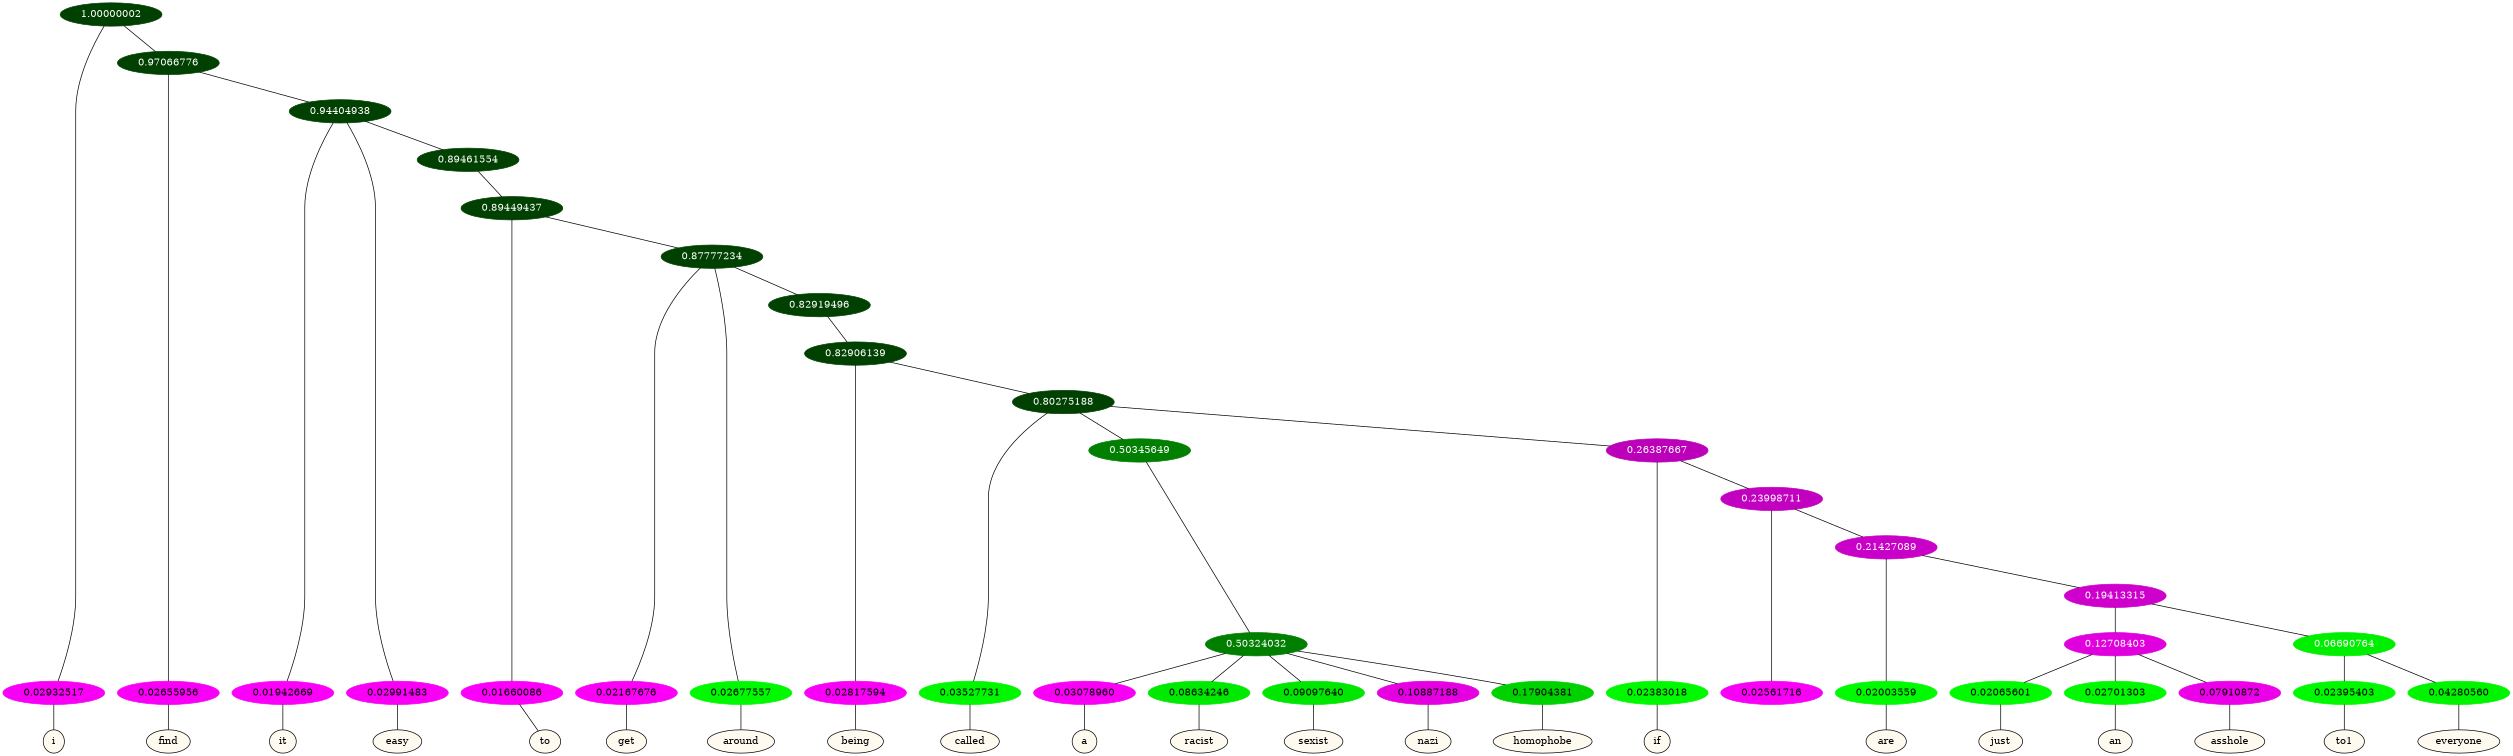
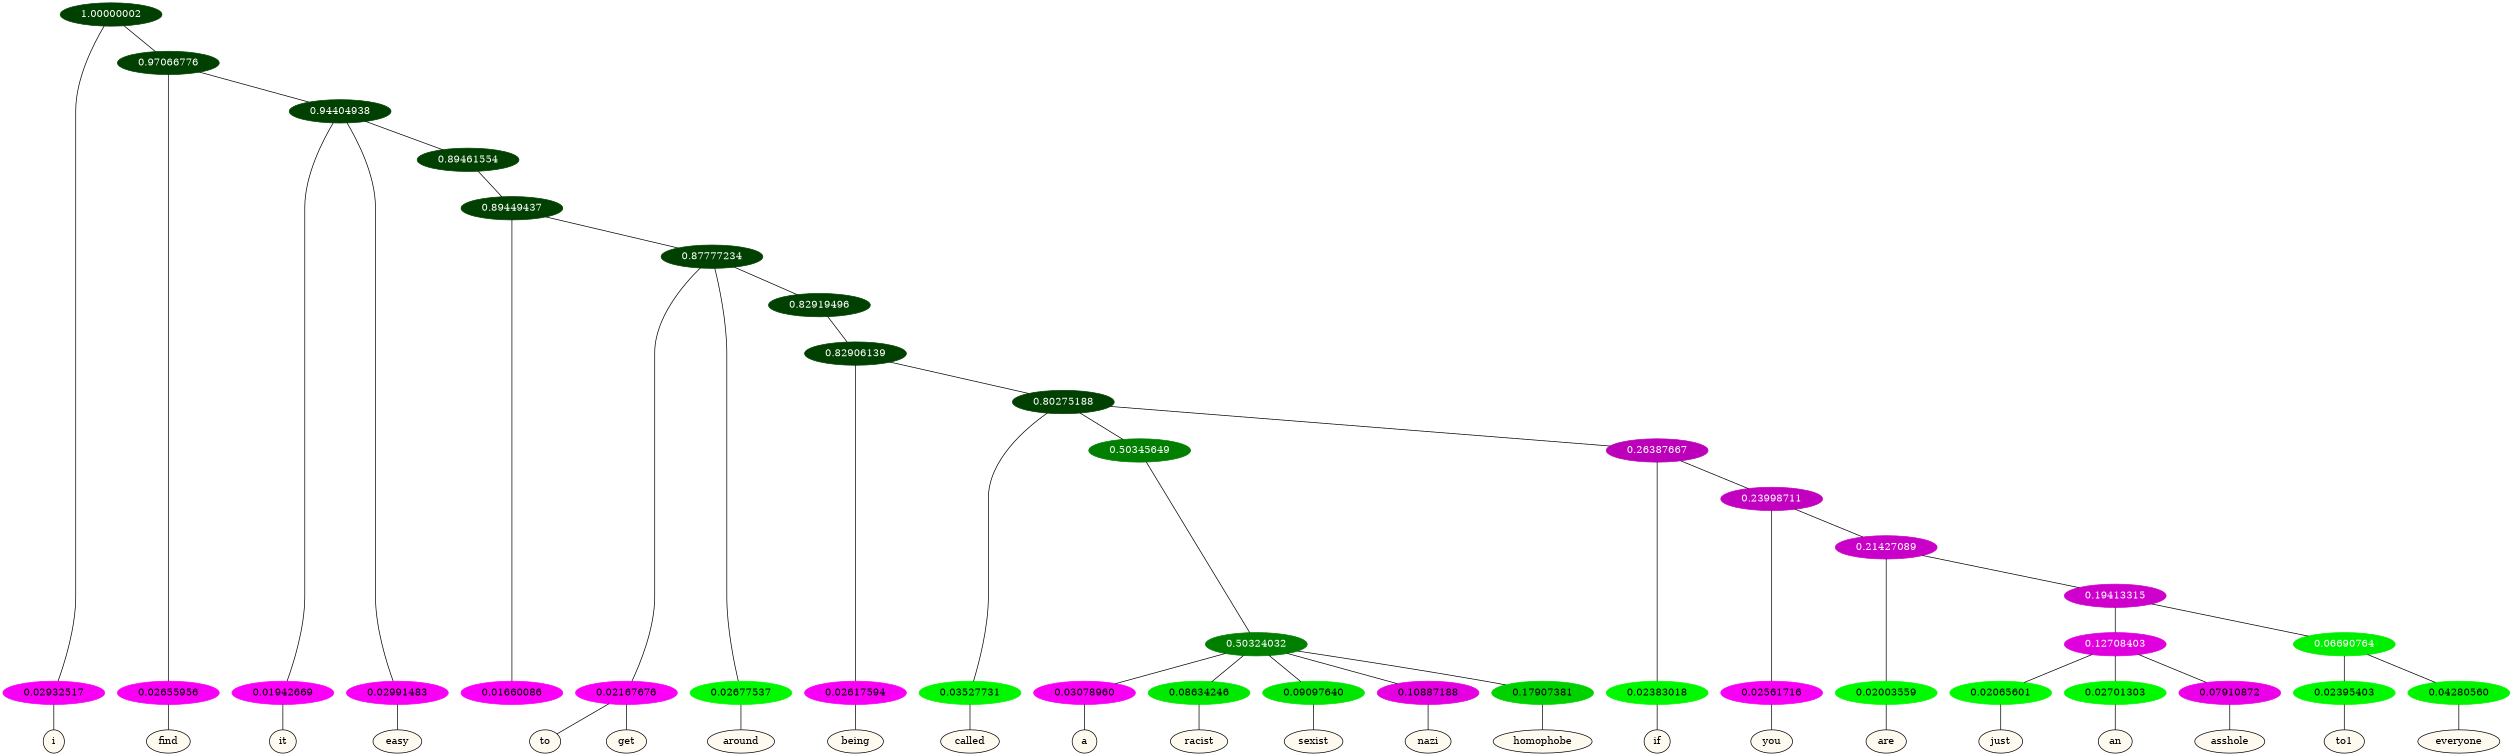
node "0.02677557": label "0.02677557" -> "0.02677537"
node "0.02817594": label "0.02817594" -> "0.02617594"
node "0.17904381": label "0.17904381" -> "0.17907381"
edge "0.01660086" -- "to": now "0.02167676" -- "to"
node "you": added
